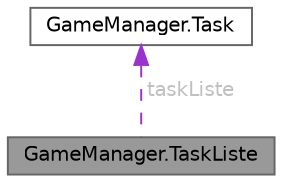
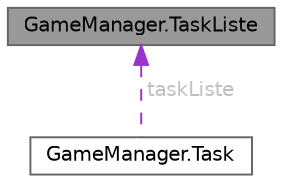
edge "GameManager.TaskListe" -> "GameManager.Task": reversed
